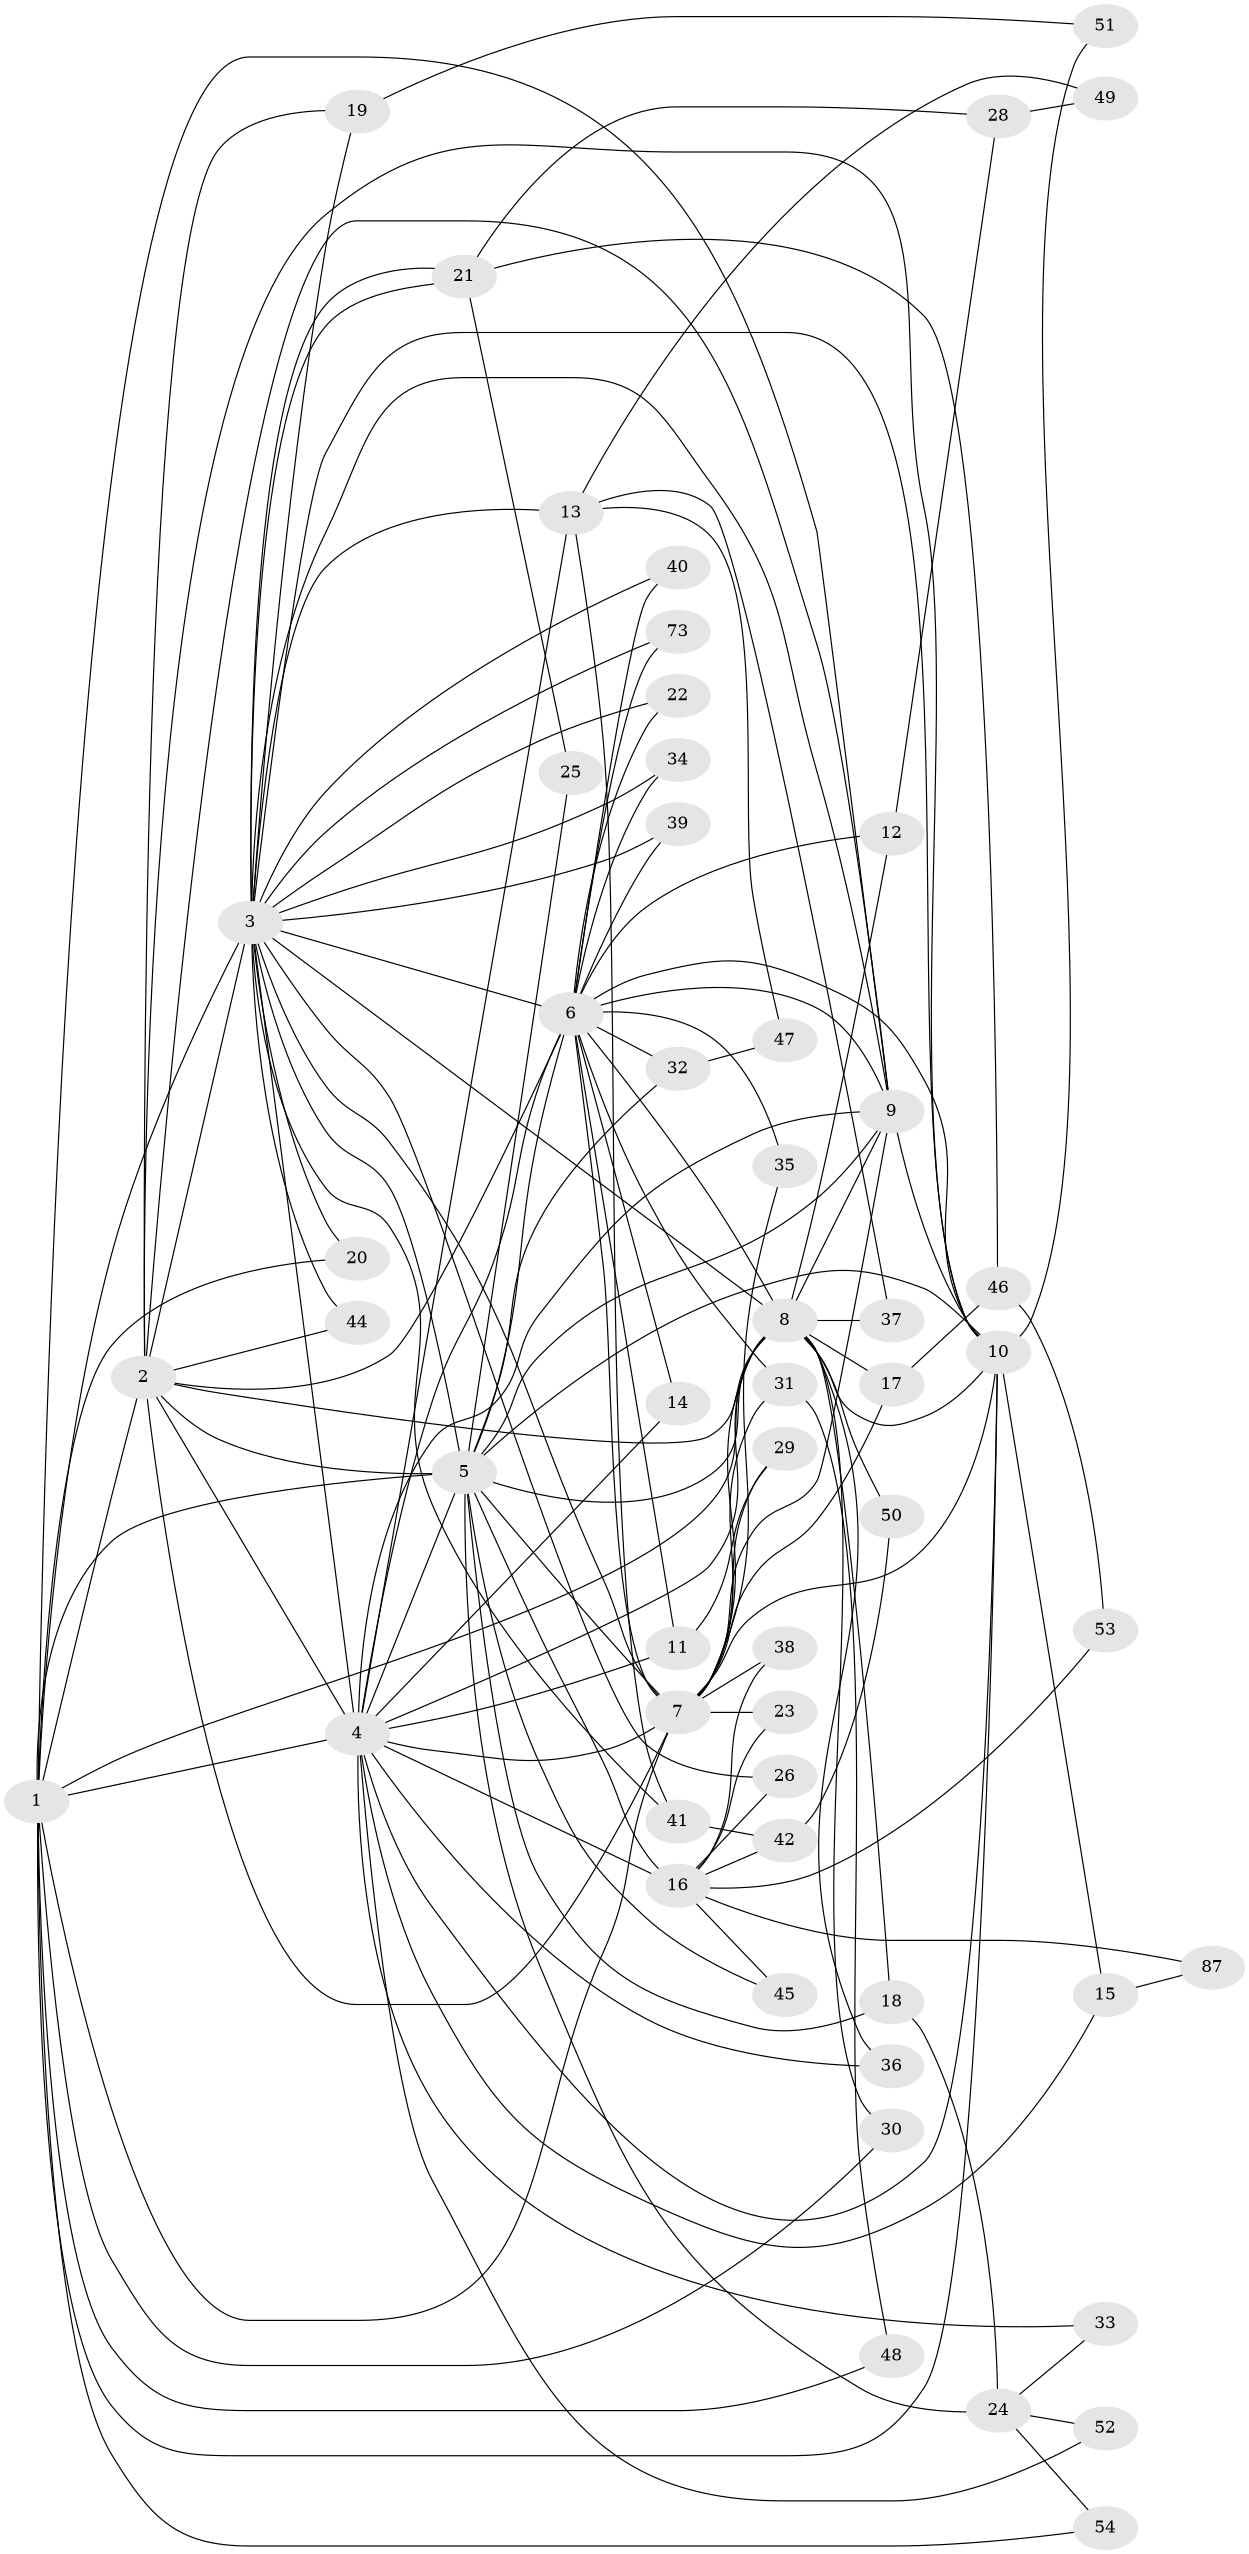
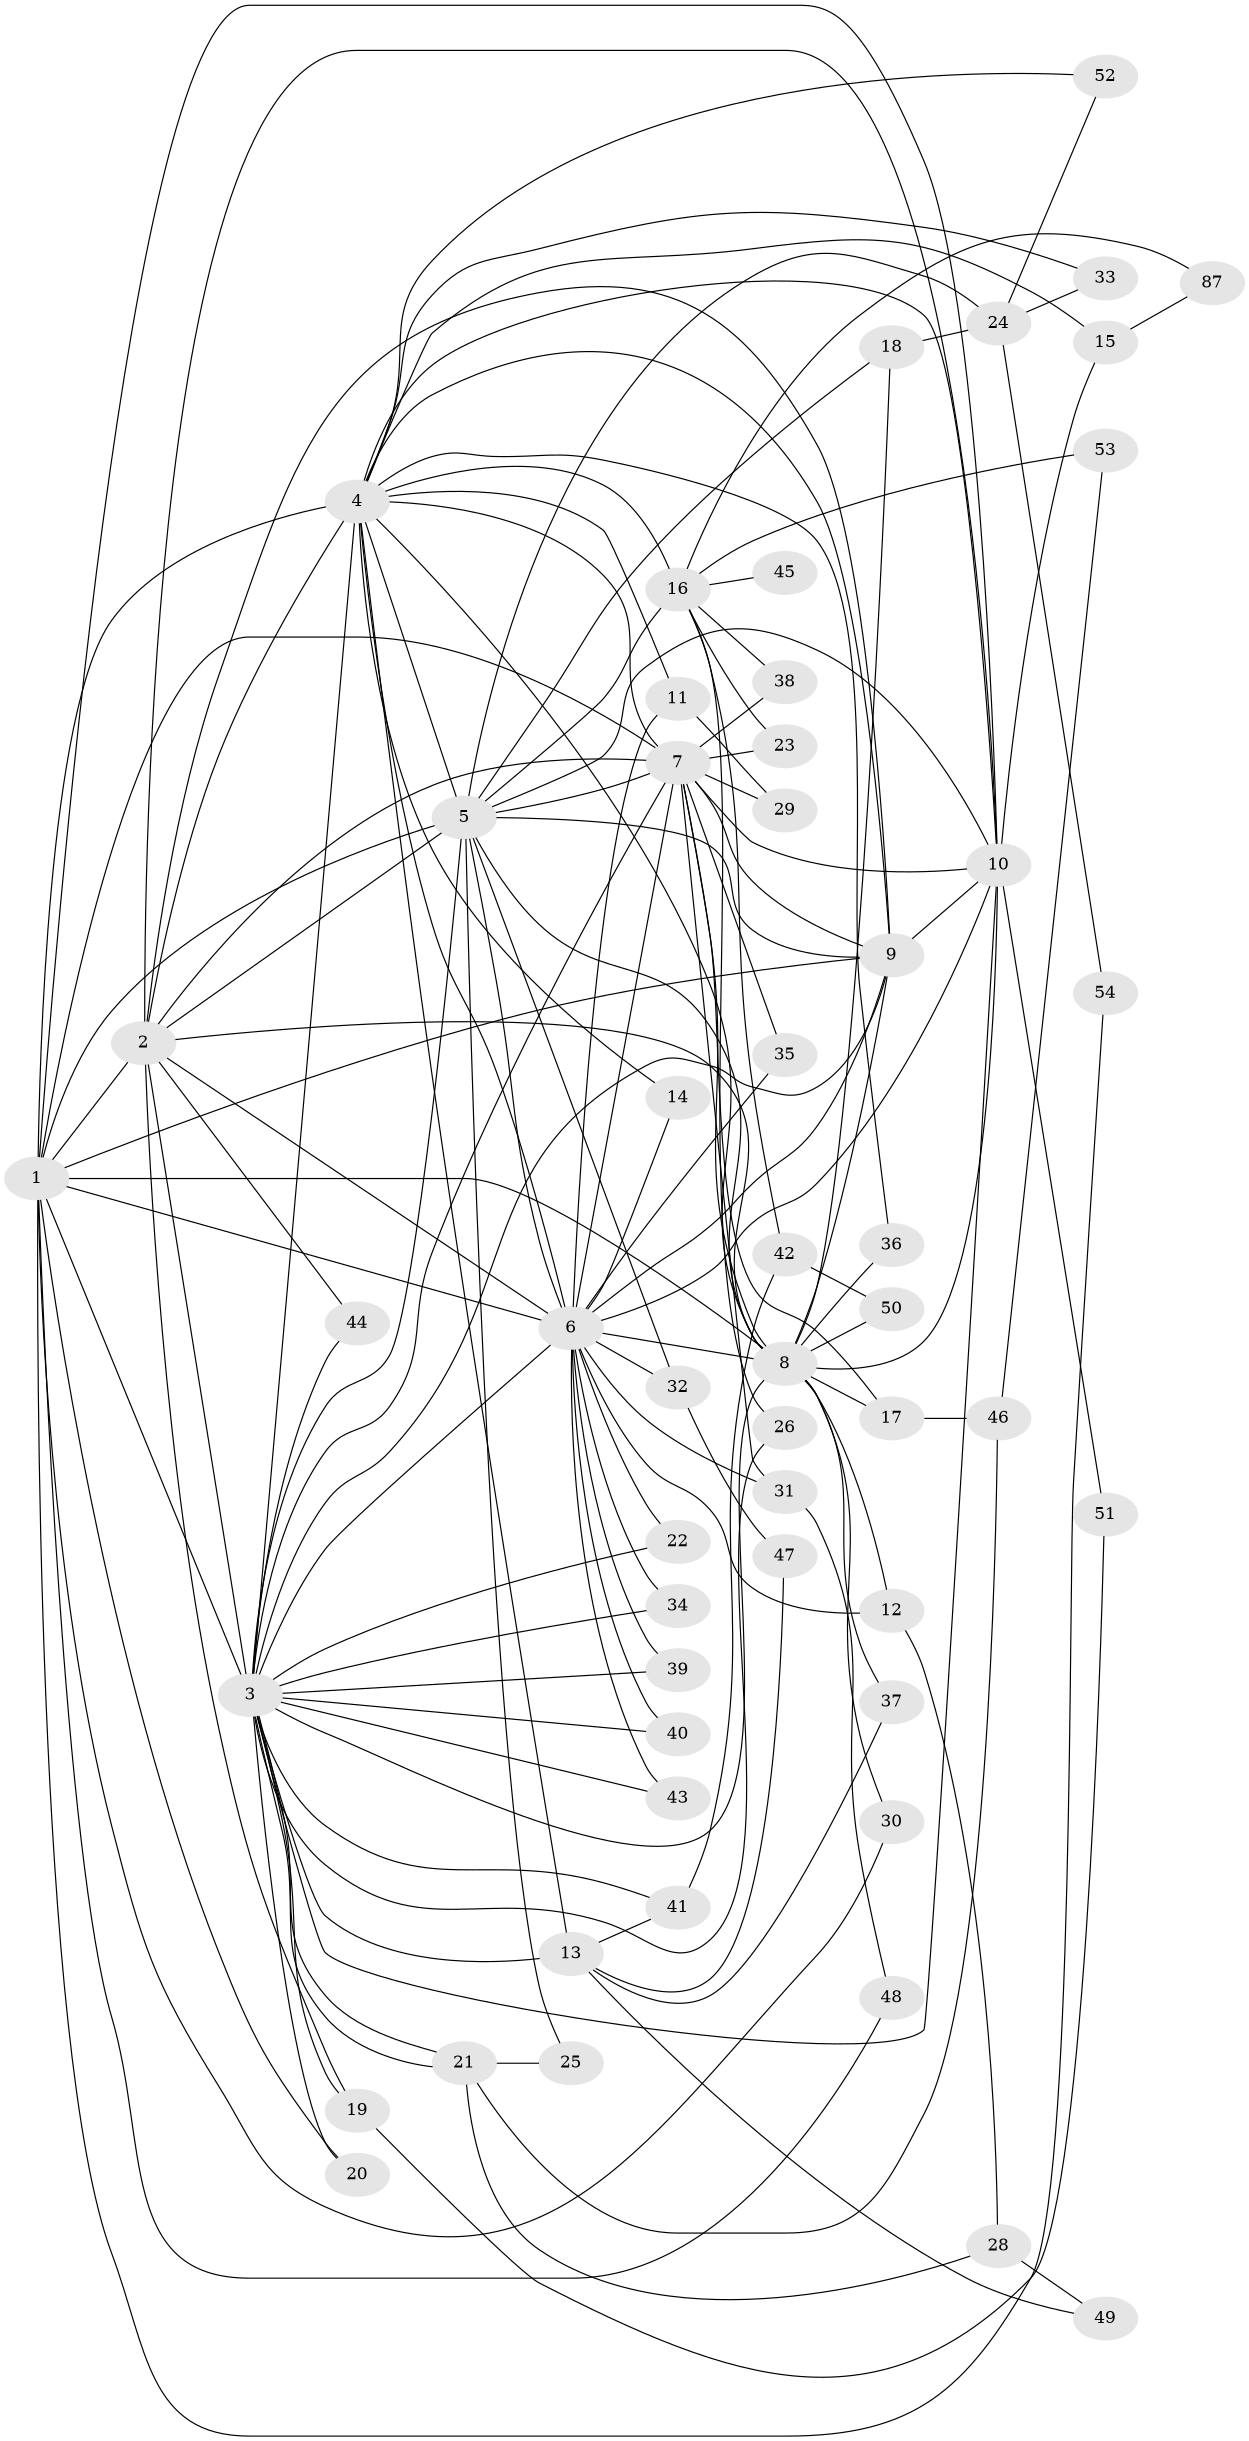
node "73": label "73" -> "43"
edge "1" -- "6": added
edge "5" -- "45": removed
